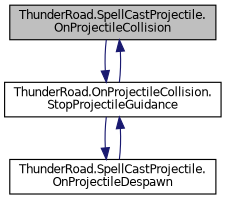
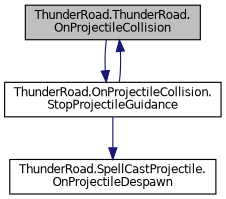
node "ThunderRoad.SpellCastProjectile. OnProjectileCollision": label "ThunderRoad.SpellCastProjectile. OnProjectileCollision" -> "ThunderRoad.ThunderRoad. OnProjectileCollision"
edge "ThunderRoad.SpellCastProjectile. OnProjectileDespawn" -> "ThunderRoad.OnProjectileCollision. StopProjectileGuidance": removed
